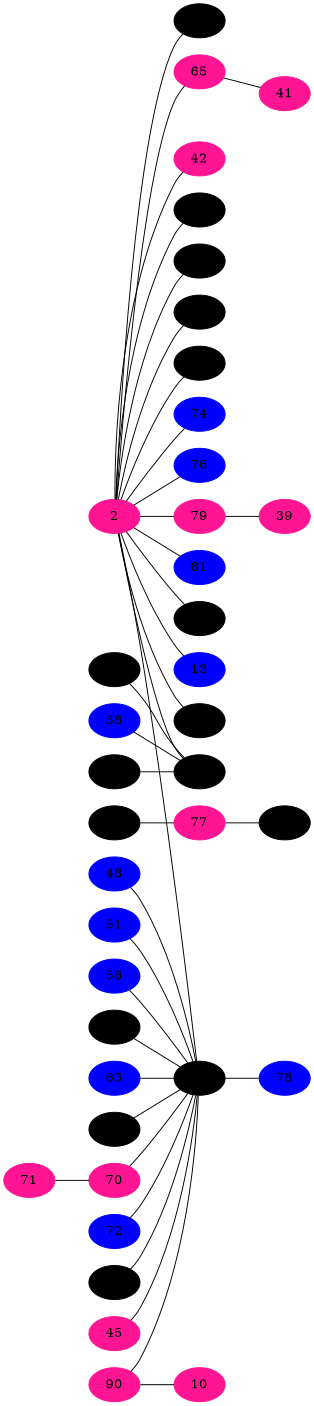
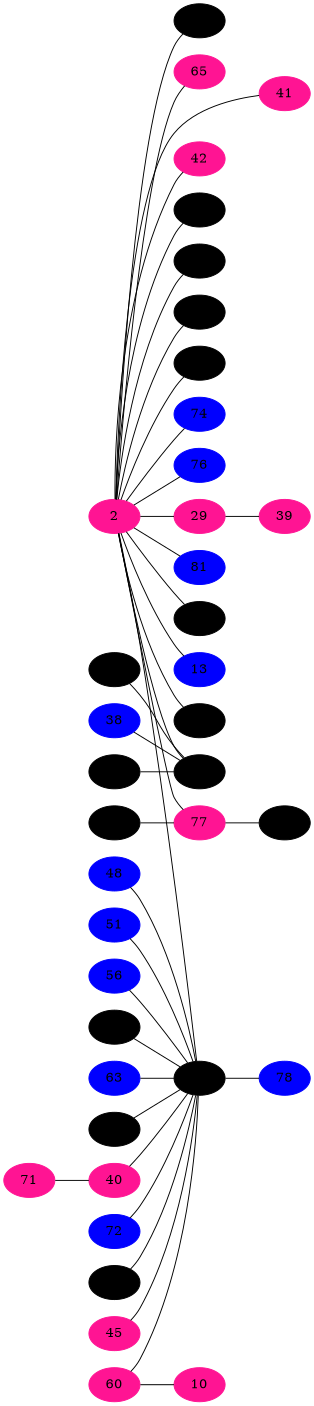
edge "65" -- "41": now "2" -- "41"
node "79": label "79" -> "29"
edge "2" -- "77": added
node "70": label "70" -> "40"
node "90": label "90" -> "60"
